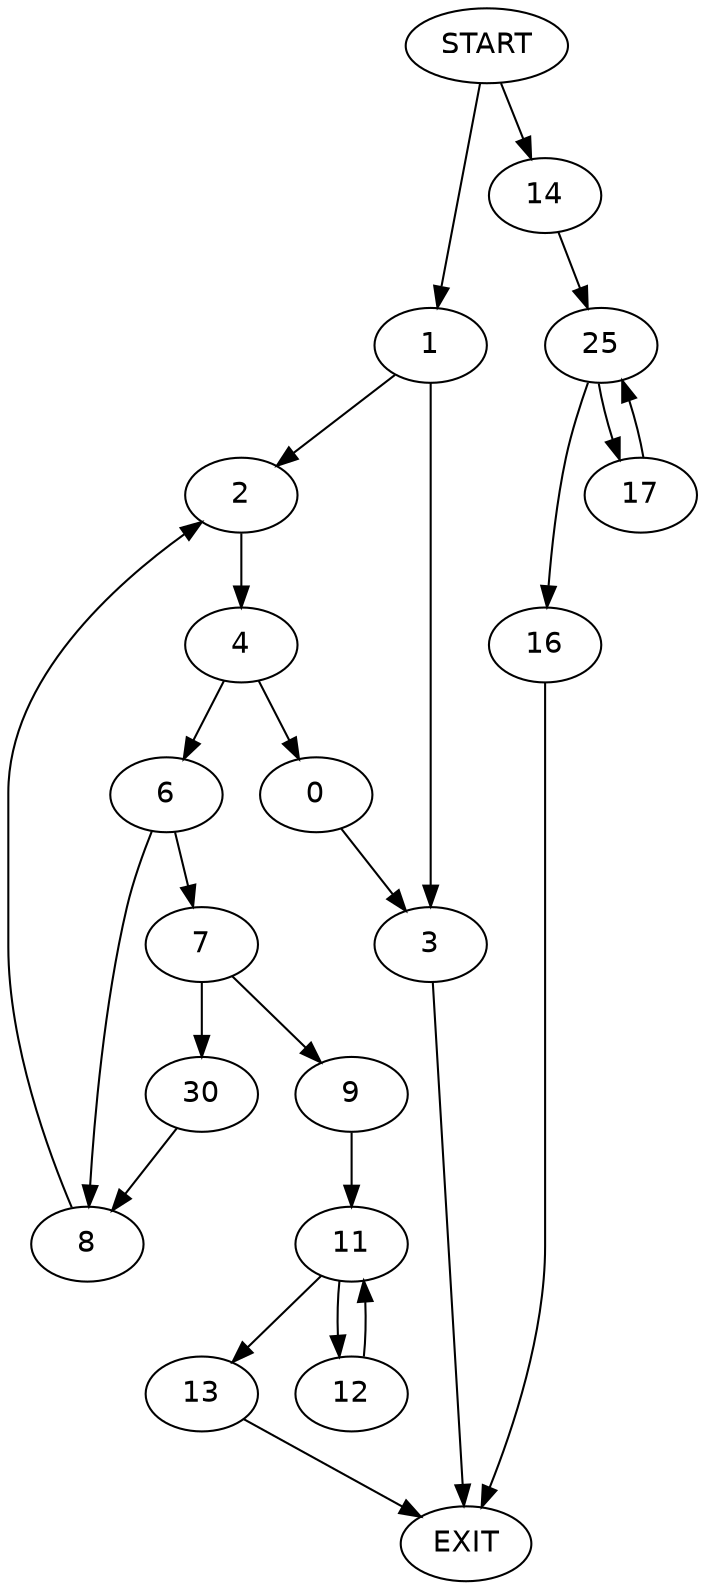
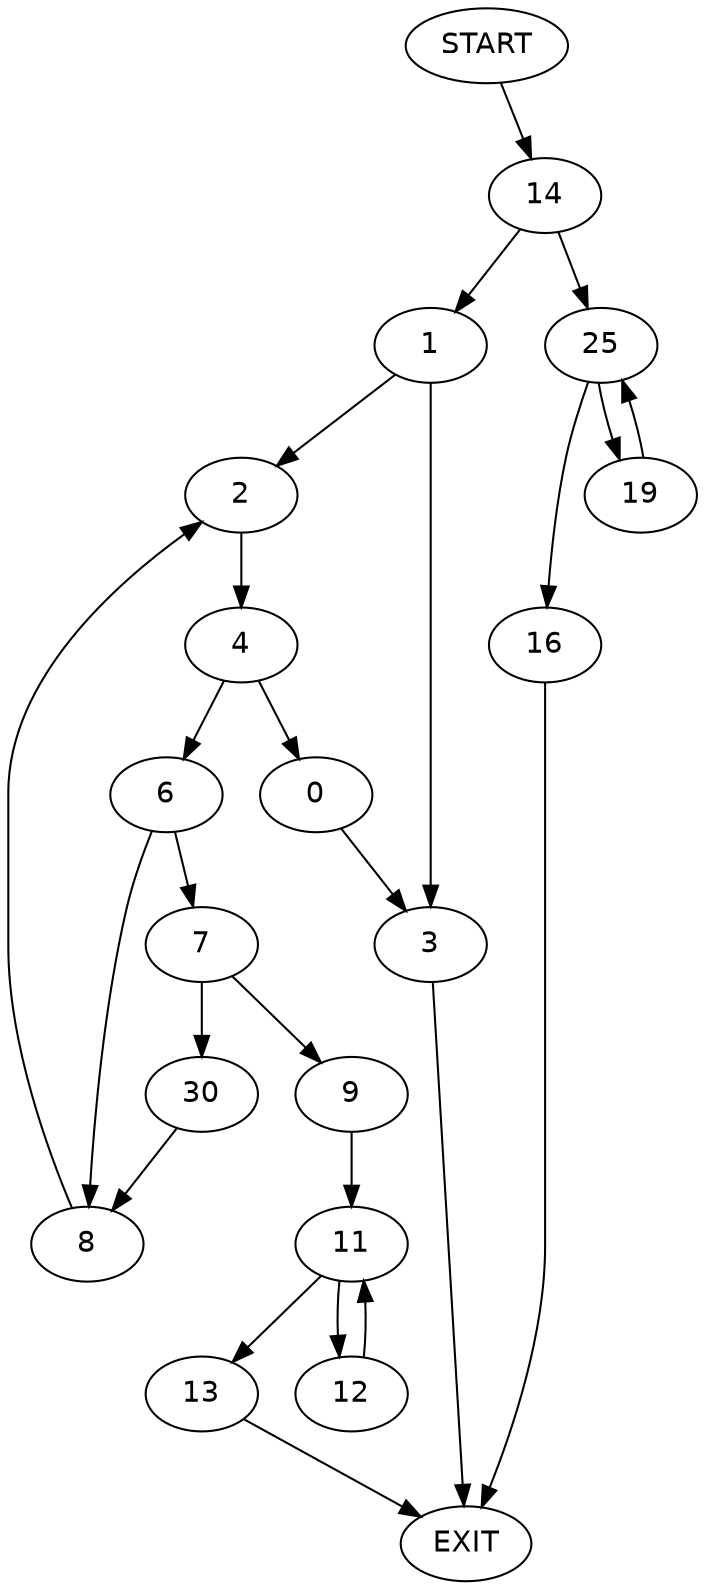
edge "START" -> "1": now "14" -> "1"
node "17": label "17" -> "19"
